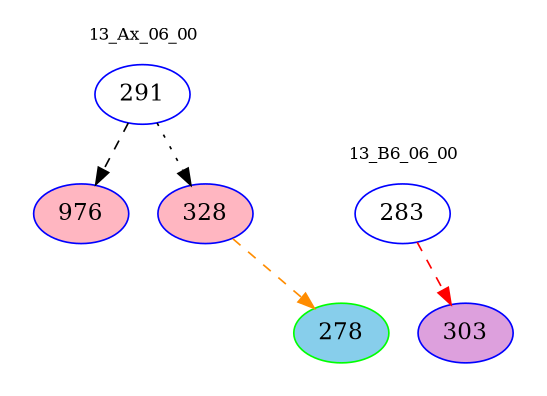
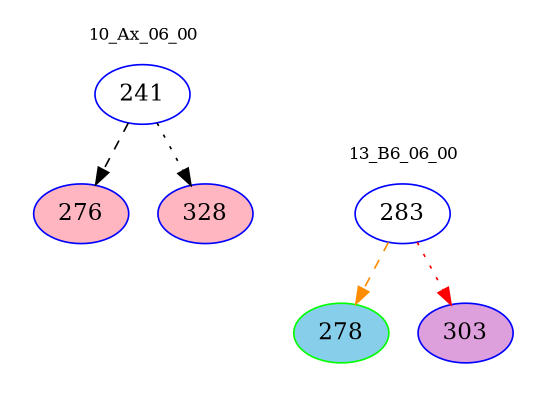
cluster "13_Ax_06_00": label "13_Ax_06_00" -> "10_Ax_06_00"
node "291": label "291" -> "241"
node "976": label "976" -> "276"
edge "283" -> "303": style dashed -> dotted
edge "328" -> "278": now "283" -> "278"
